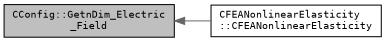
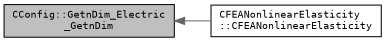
node "CConfig::GetnDim_Electric _Field": label "CConfig::GetnDim_Electric _Field" -> "CConfig::GetnDim_Electric _GetnDim"
